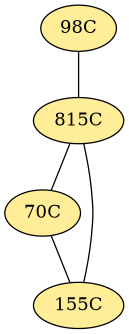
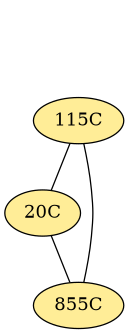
node "98C": removed
node "815C": label "815C" -> "115C"
node "70C": label "70C" -> "20C"
node "155C": label "155C" -> "855C"
